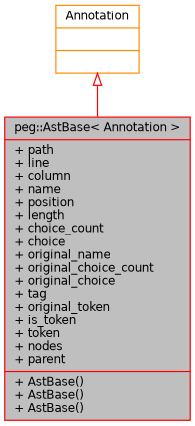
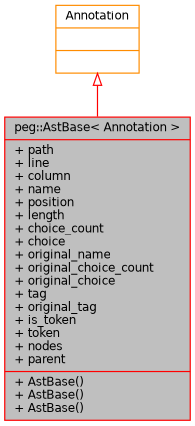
node "peg::AstBase< Annotation >": text "+ original_token" -> "+ original_tag"
